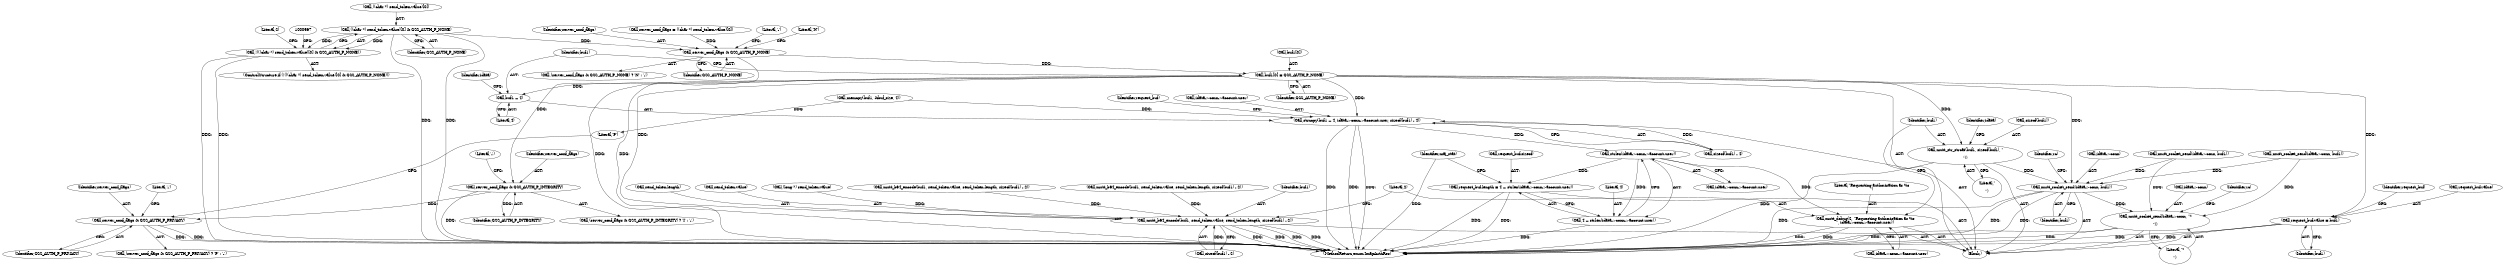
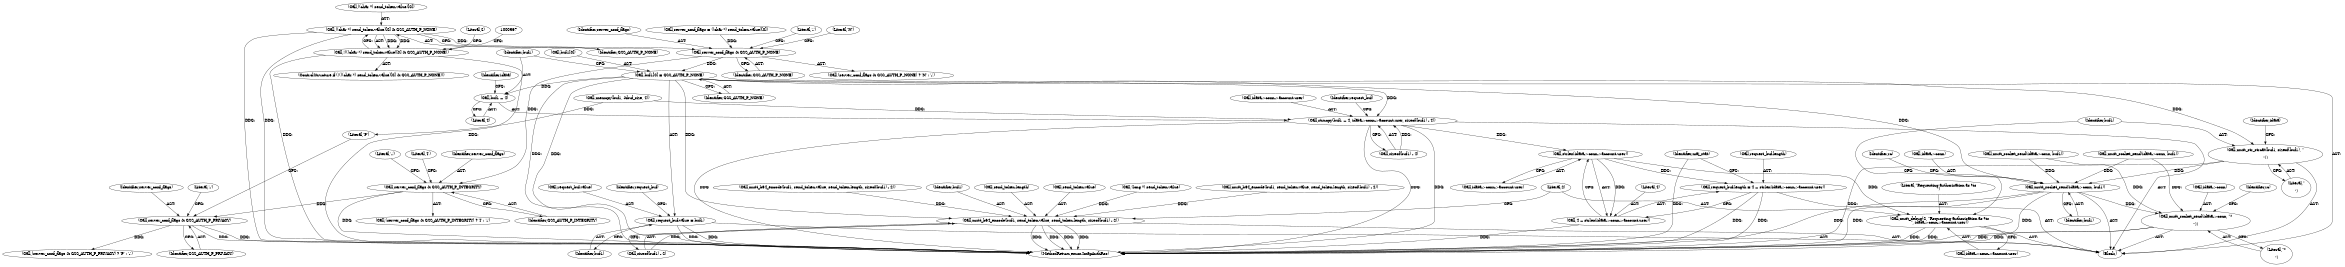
node "(Call,sizeof(buf1))": removed
edge "(Call,buf1[0] = GSS_AUTH_P_NONE)" -> "(Call,request_buf.value = buf1)": label "DDG: " -> "AST: "
node "(Literal,'I')": added
node "(Call,request_buf.sizeof)": label "(Call,request_buf.sizeof)" -> "(Call,request_buf.length)"
edge "(Call,server_conf_flags & GSS_AUTH_P_INTEGRITY)" -> "(Identifier,GSS_AUTH_P_INTEGRITY)": label "DDG: " -> "CFG: "
edge "(Call,server_conf_flags & GSS_AUTH_P_PRIVACY)" -> "(Call,(server_conf_flags & GSS_AUTH_P_PRIVACY) ? 'P' : '-')": label "AST: " -> "DDG: "
